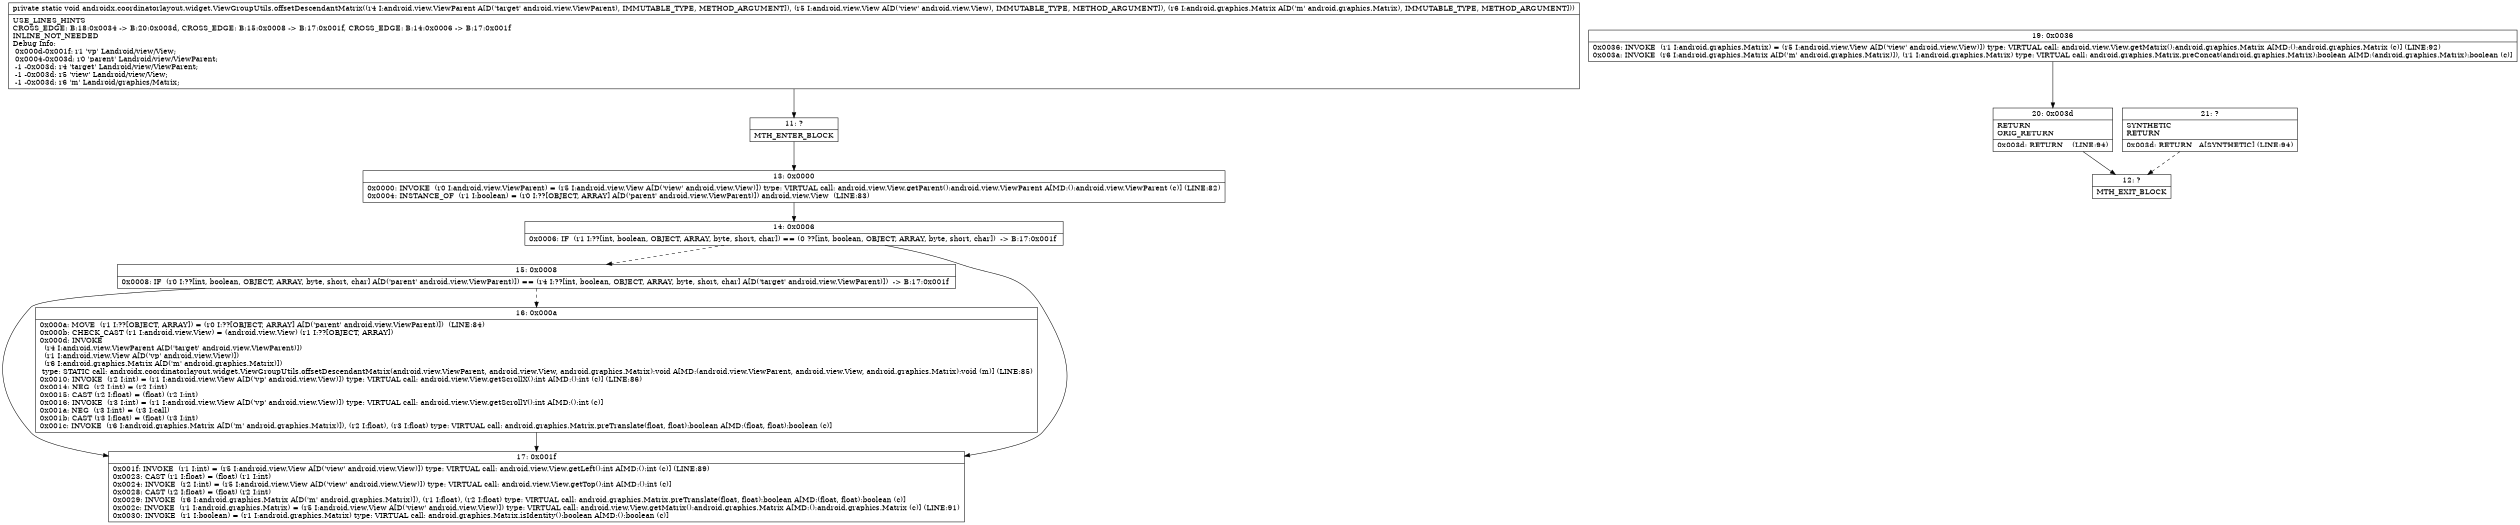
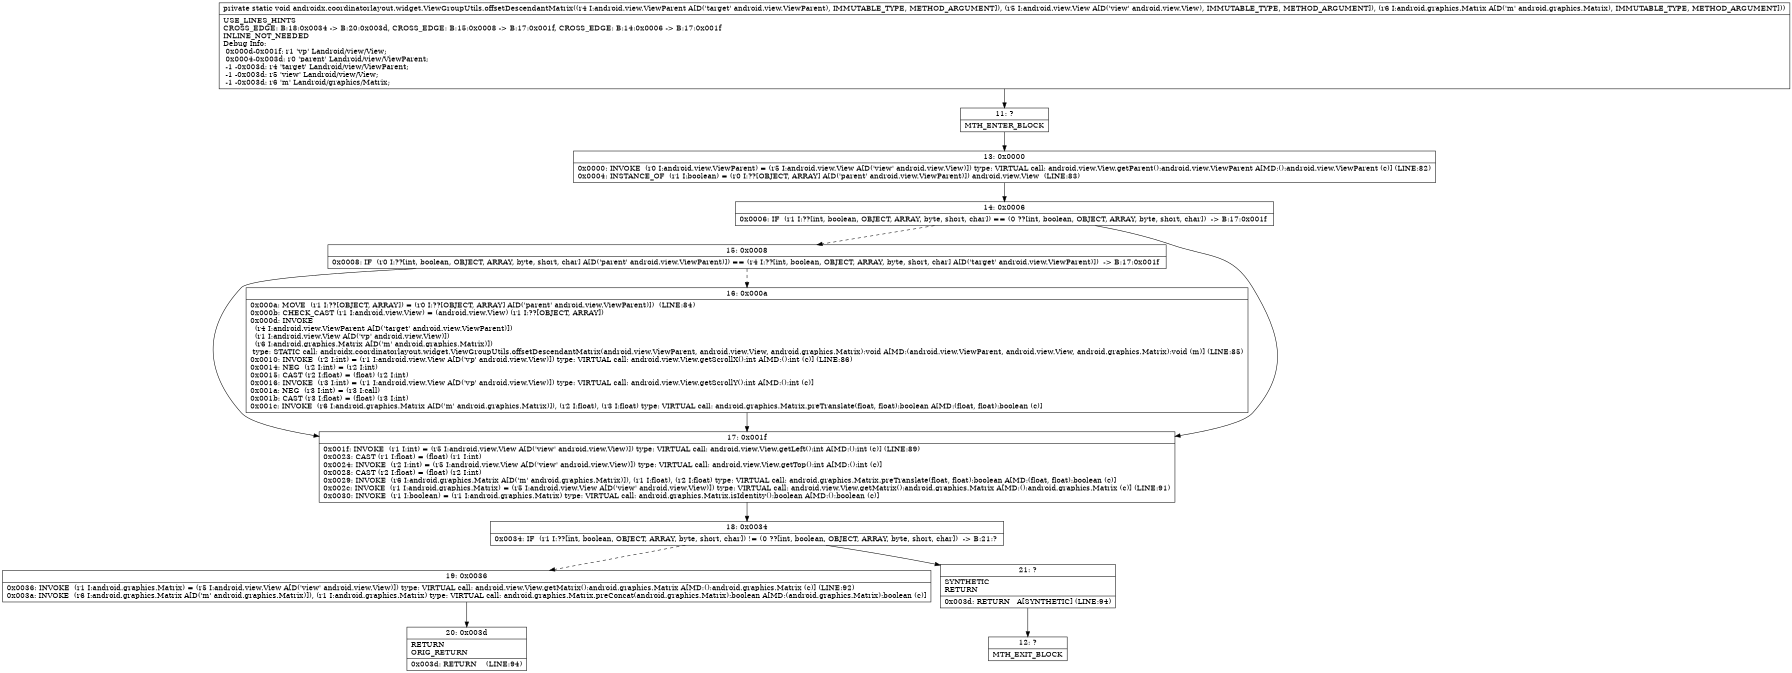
edge "20: 0x003d" -> "12: ?": removed
edge "21: ?" -> "12: ?": style dashed -> solid
node "18: 0x0034": added
